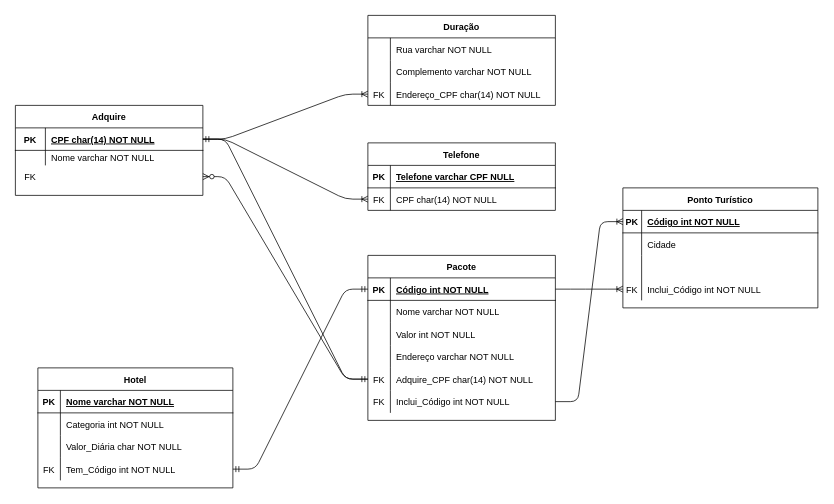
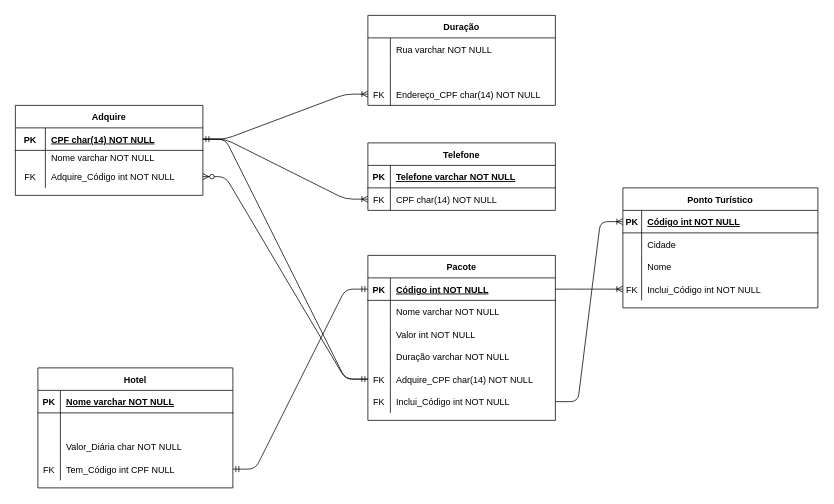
node "Complemento varchar NOT NULL": removed
node "Adquire_Código int NOT NULL": added
node "Telefone varchar CPF NULL": label "Telefone varchar CPF NULL" -> "Telefone varchar NOT NULL"
node "Nome": added
node "Endereço varchar NOT NULL": label "Endereço varchar NOT NULL" -> "Duração varchar NOT NULL"
node "Categoria int NOT NULL": removed
node "Tem_Código int NOT NULL": label "Tem_Código int NOT NULL" -> "Tem_Código int CPF NULL"
